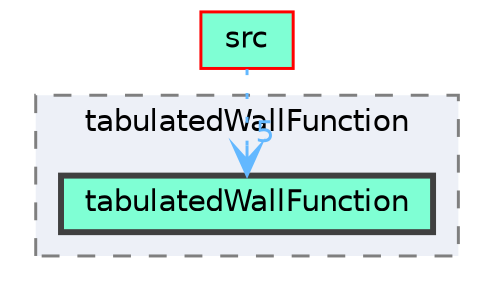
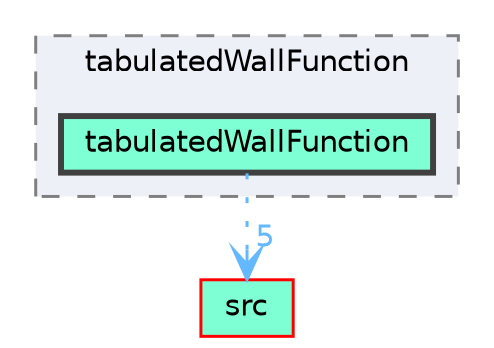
edge "src" -> "tabulatedWallFunction": reversed
